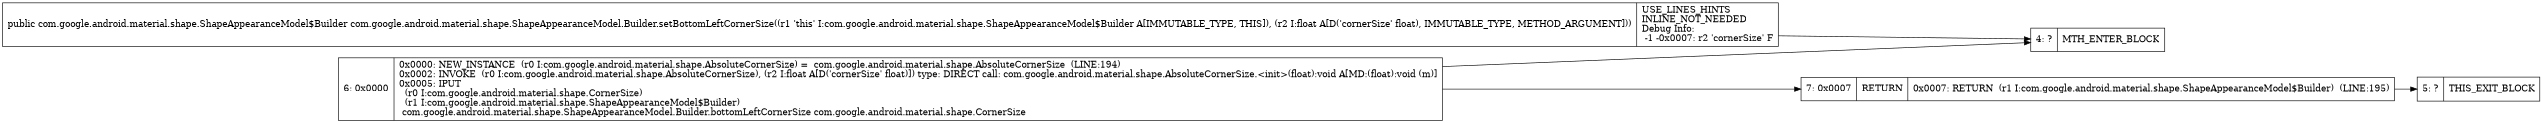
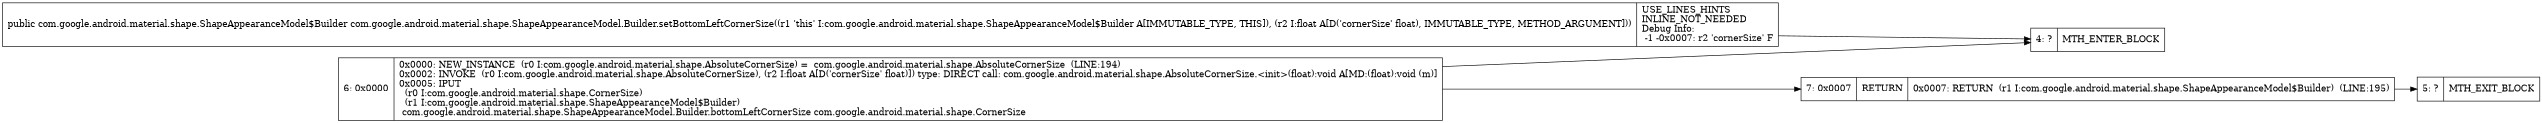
node "5: ?": text "THIS_EXIT_BLOCK" -> "MTH_EXIT_BLOCK"
